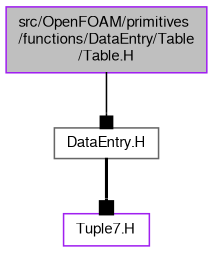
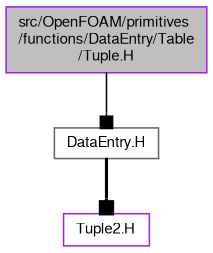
node "src/OpenFOAM/primitives /functions/DataEntry/Table /Table.H": label "src/OpenFOAM/primitives /functions/DataEntry/Table /Table.H" -> "src/OpenFOAM/primitives /functions/DataEntry/Table /Tuple.H"
node "Tuple7.H": label "Tuple7.H" -> "Tuple2.H"
